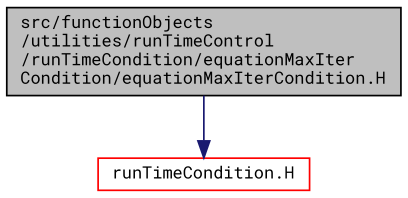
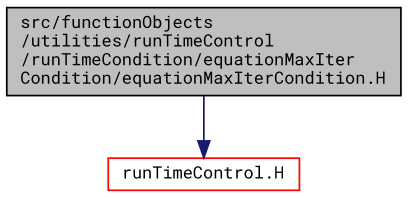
node "runTimeCondition.H": label "runTimeCondition.H" -> "runTimeControl.H"
